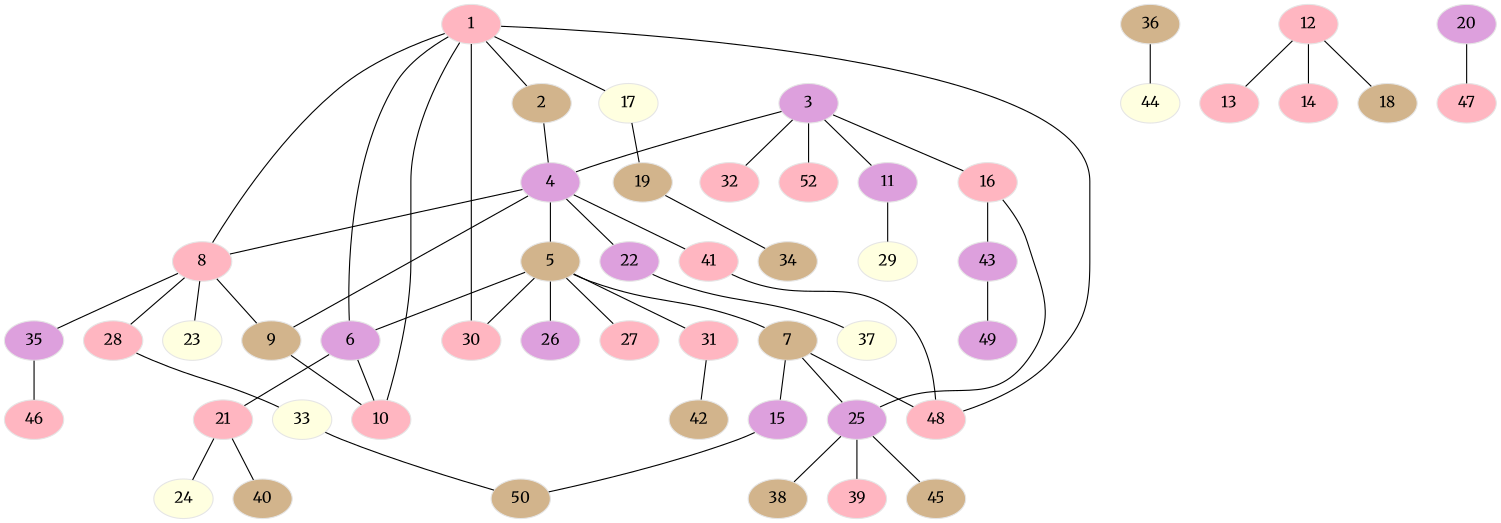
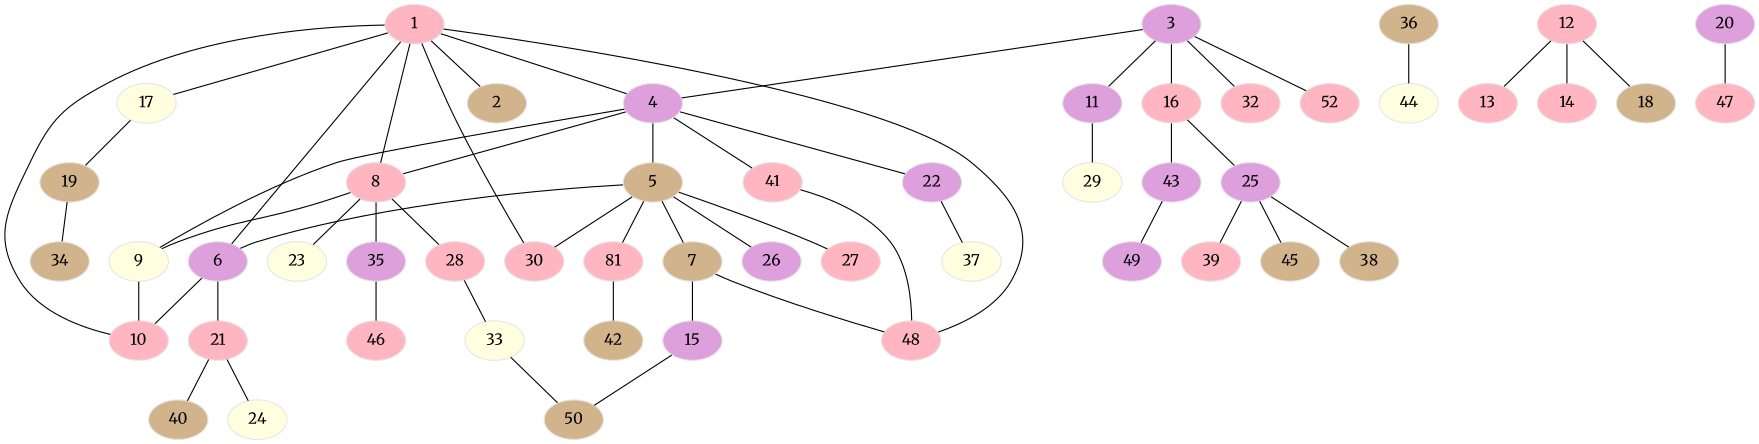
edge "2" -- "4": now "1" -- "4"
node "9": fillcolor tan -> lightyellow
node "31": label "31" -> "81"
edge "7" -- "25": removed
